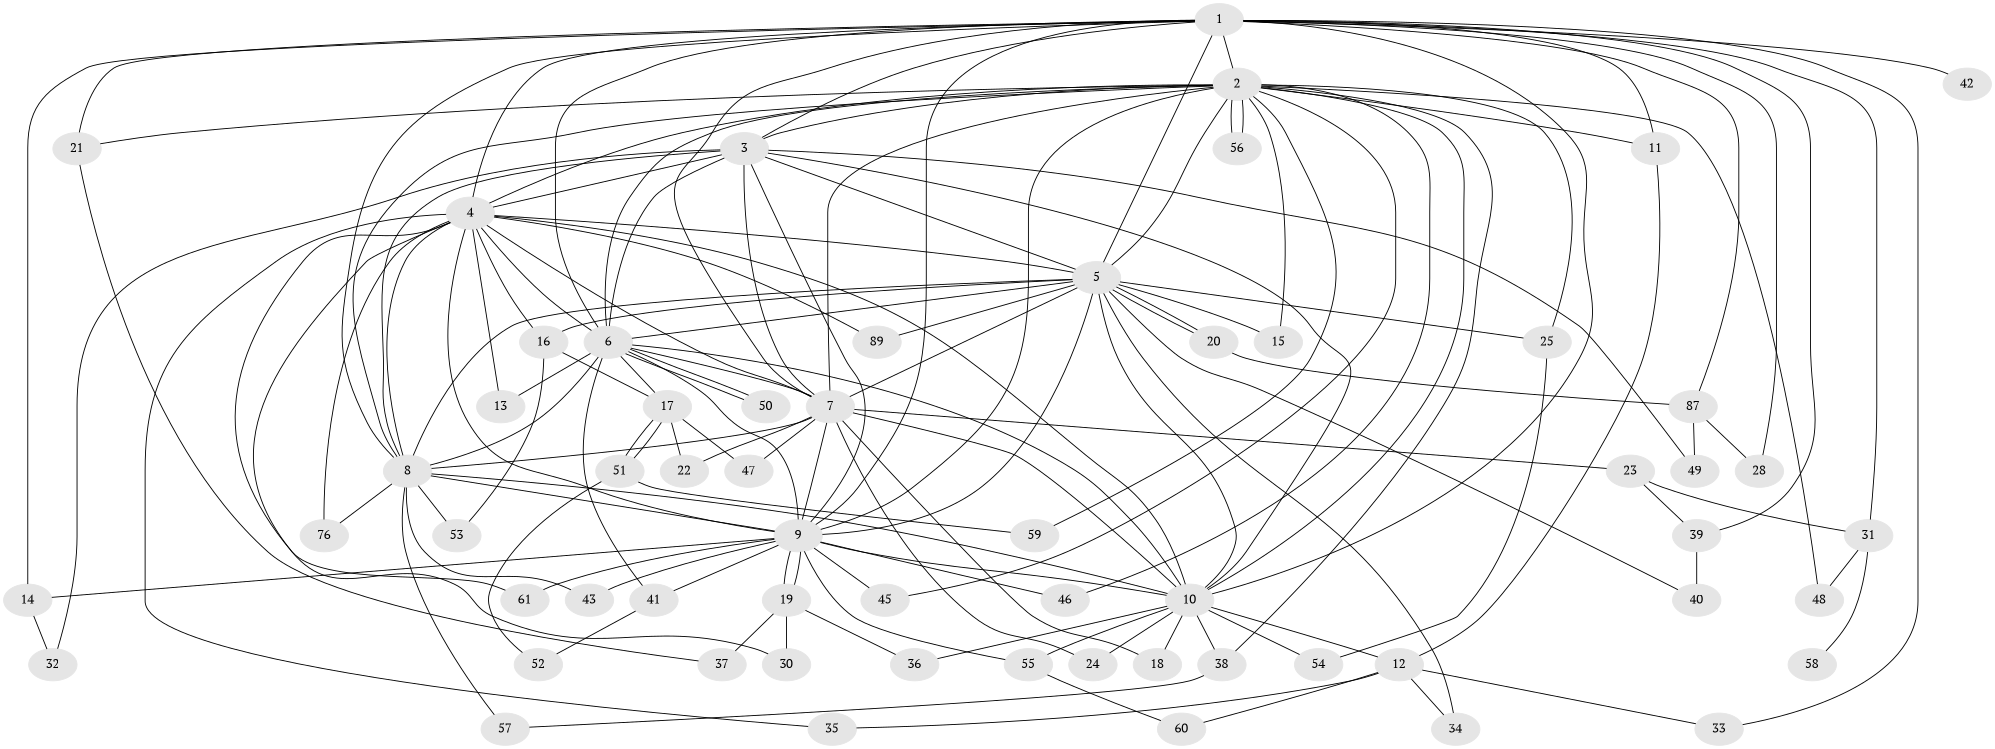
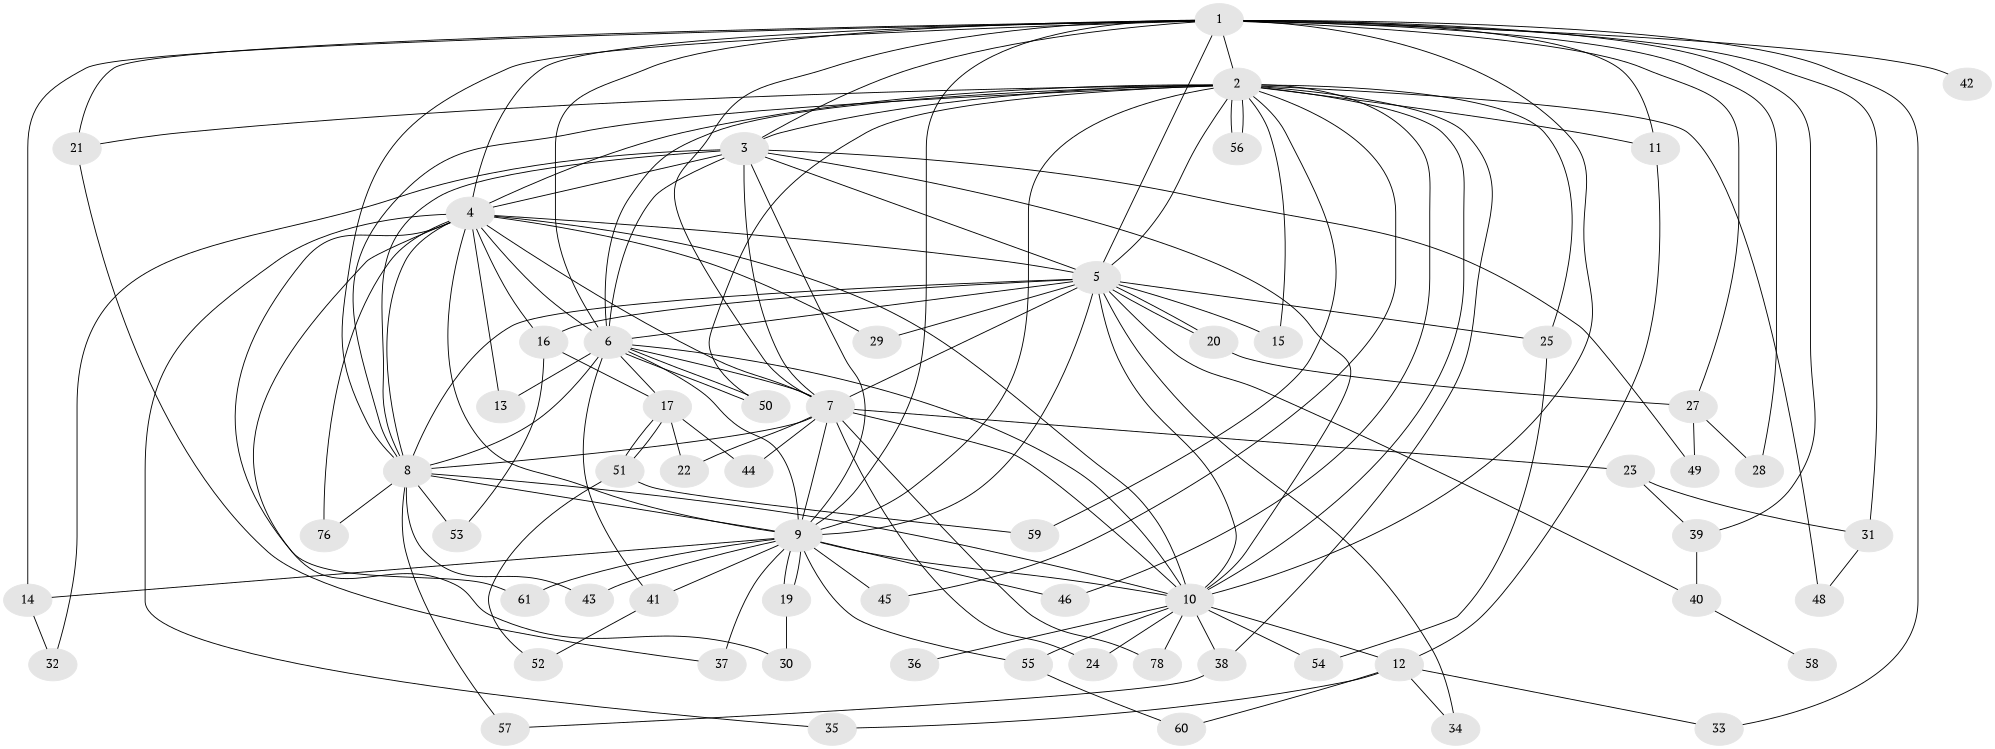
edge "2" -- "7": now "2" -- "50"
node "89": label "89" -> "29"
node "87": label "87" -> "27"
node "47": label "47" -> "44"
edge "31" -- "58": now "40" -- "58"
edge "19" -- "37": now "9" -- "37"
edge "19" -- "36": removed
node "18": label "18" -> "78"
